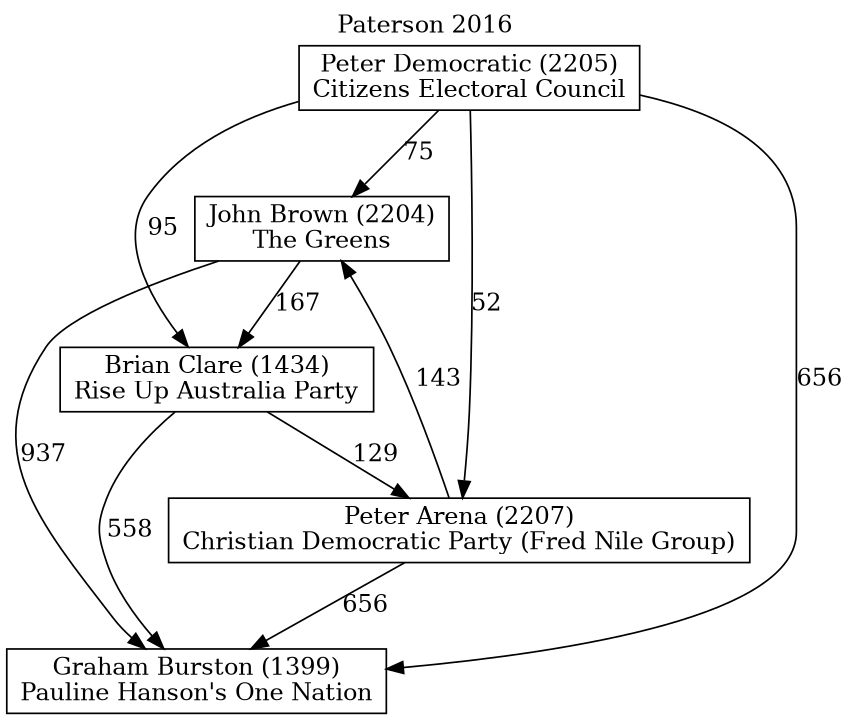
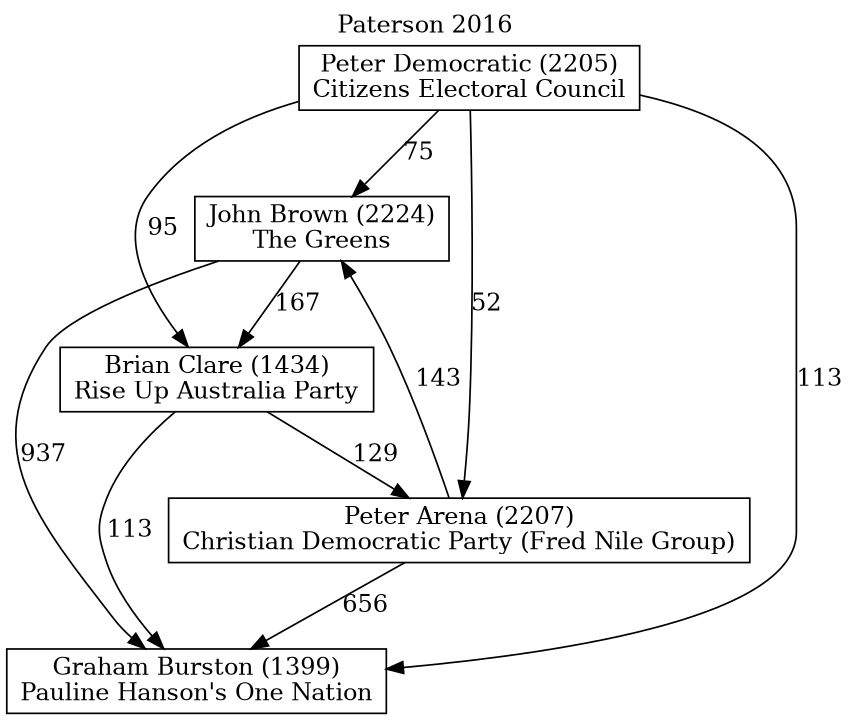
node "John Brown (2204) The Greens": label "John Brown (2204) The Greens" -> "John Brown (2224) The Greens"
edge "Peter Democratic (2205) Citizens Electoral Council" -> "Graham Burston (1399) Pauline Hanson's One Nation": label "656" -> "113"
edge "Brian Clare (1434) Rise Up Australia Party" -> "Graham Burston (1399) Pauline Hanson's One Nation": label "558" -> "113"
